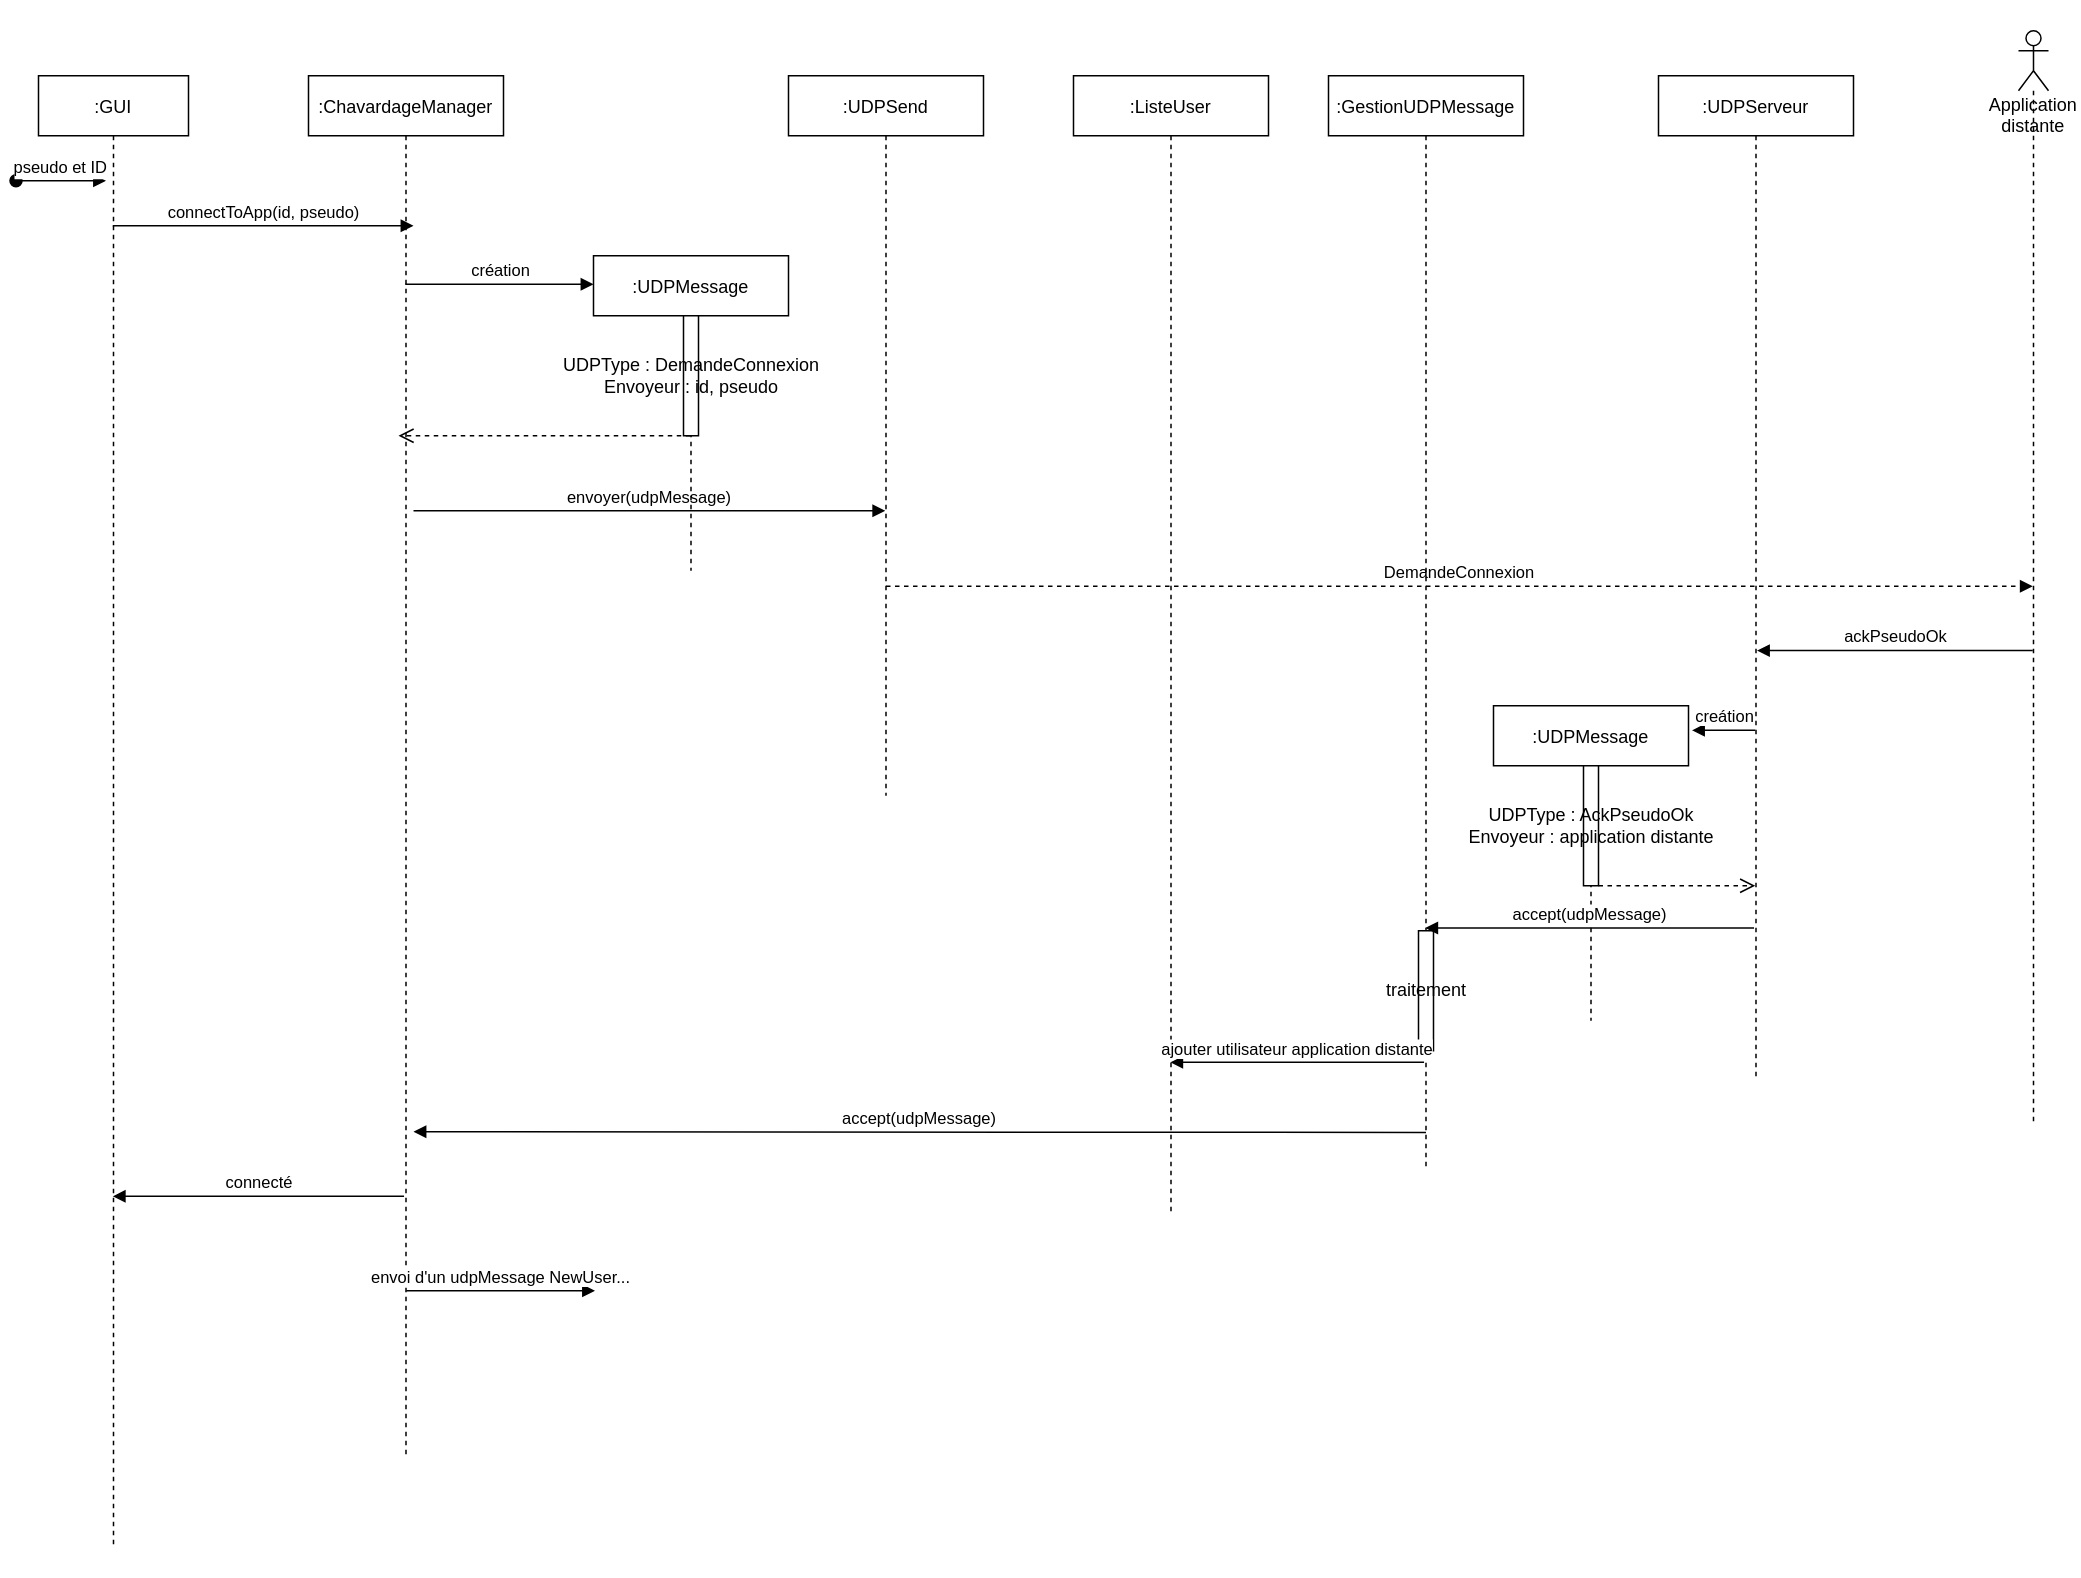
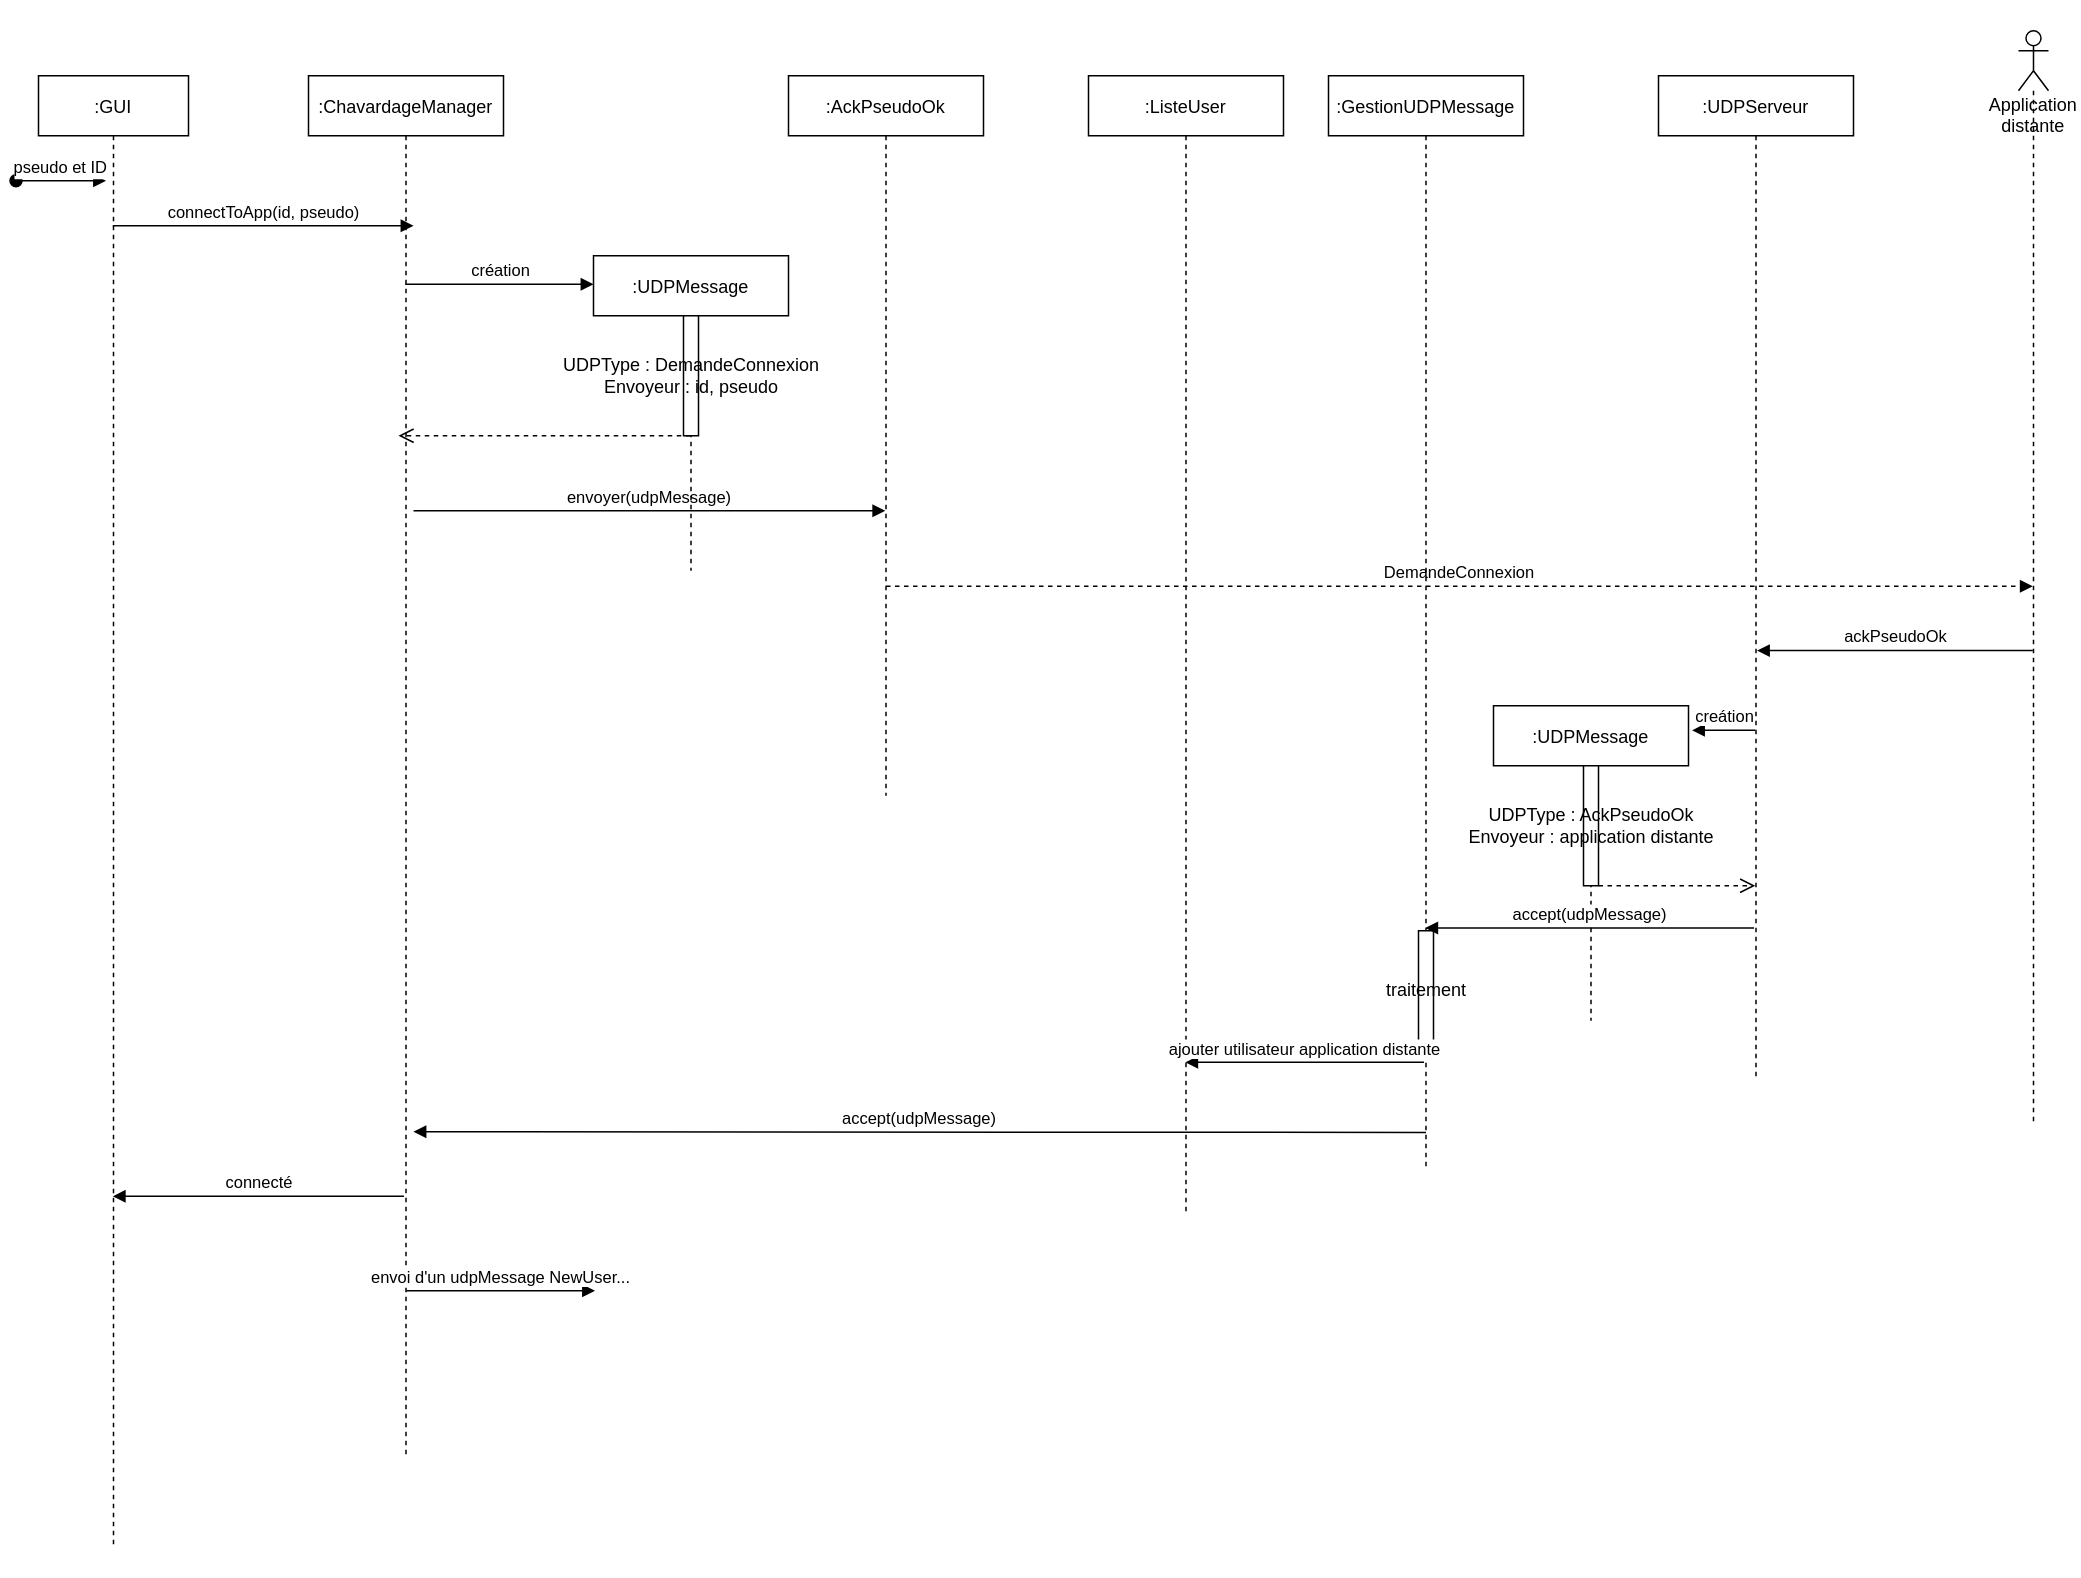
node ":UDPSend": label ":UDPSend" -> ":AckPseudoOk"
node ":ListeUser": moved (1171, 646) -> (1186, 646)
